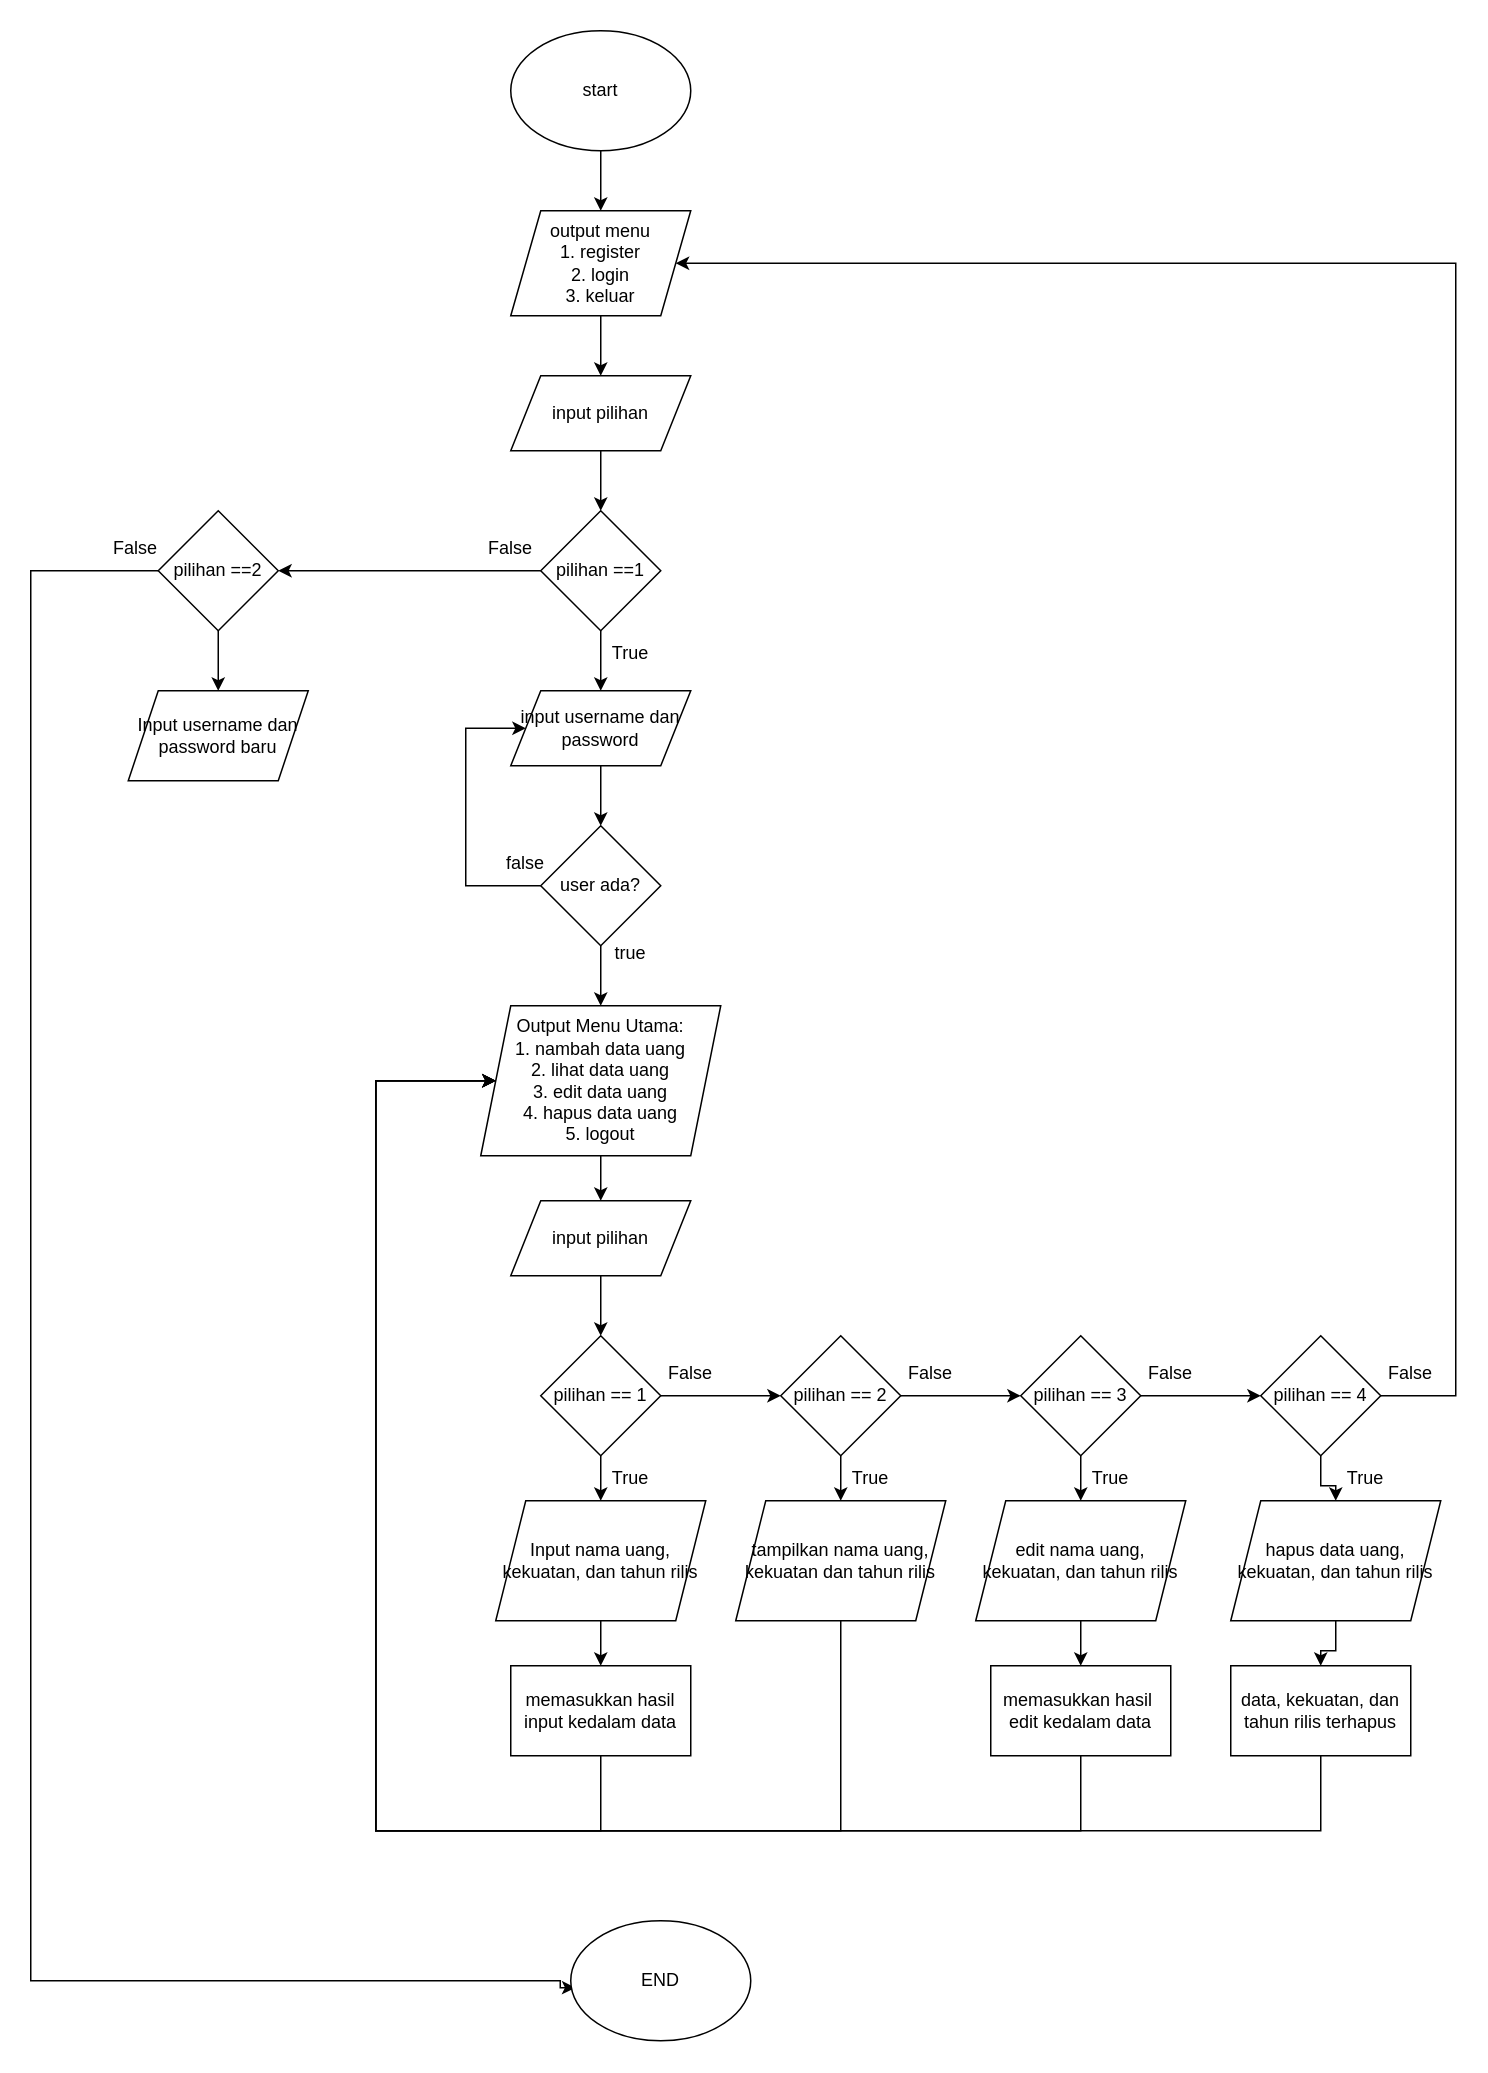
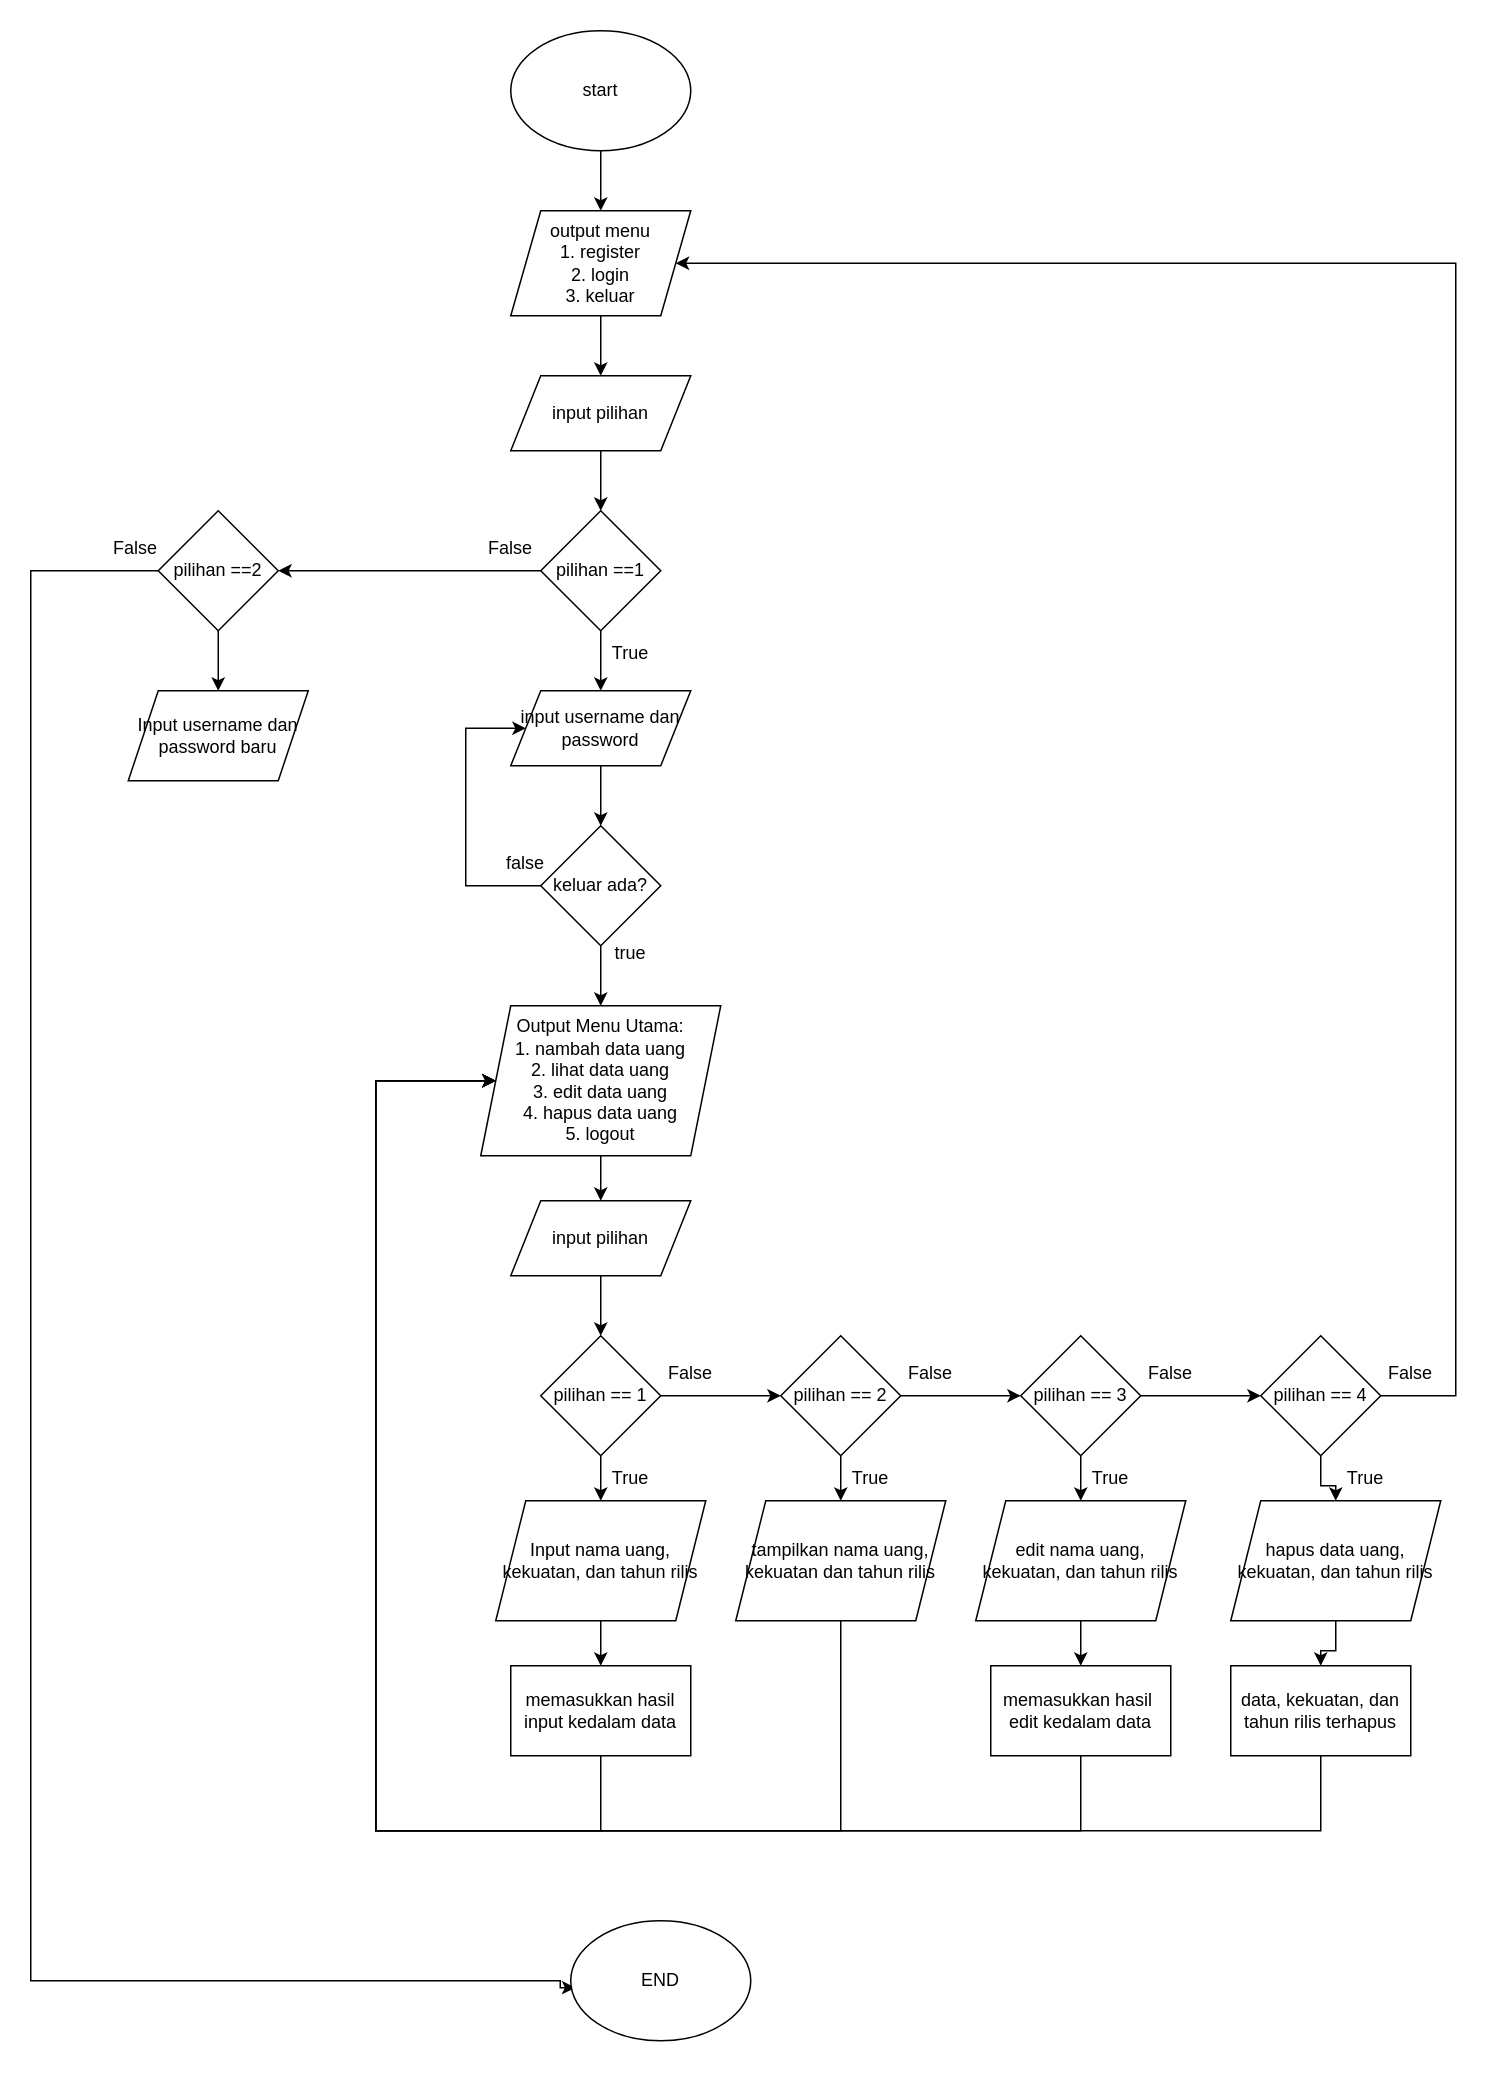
node "user ada?": label "user ada?" -> "keluar ada?"
